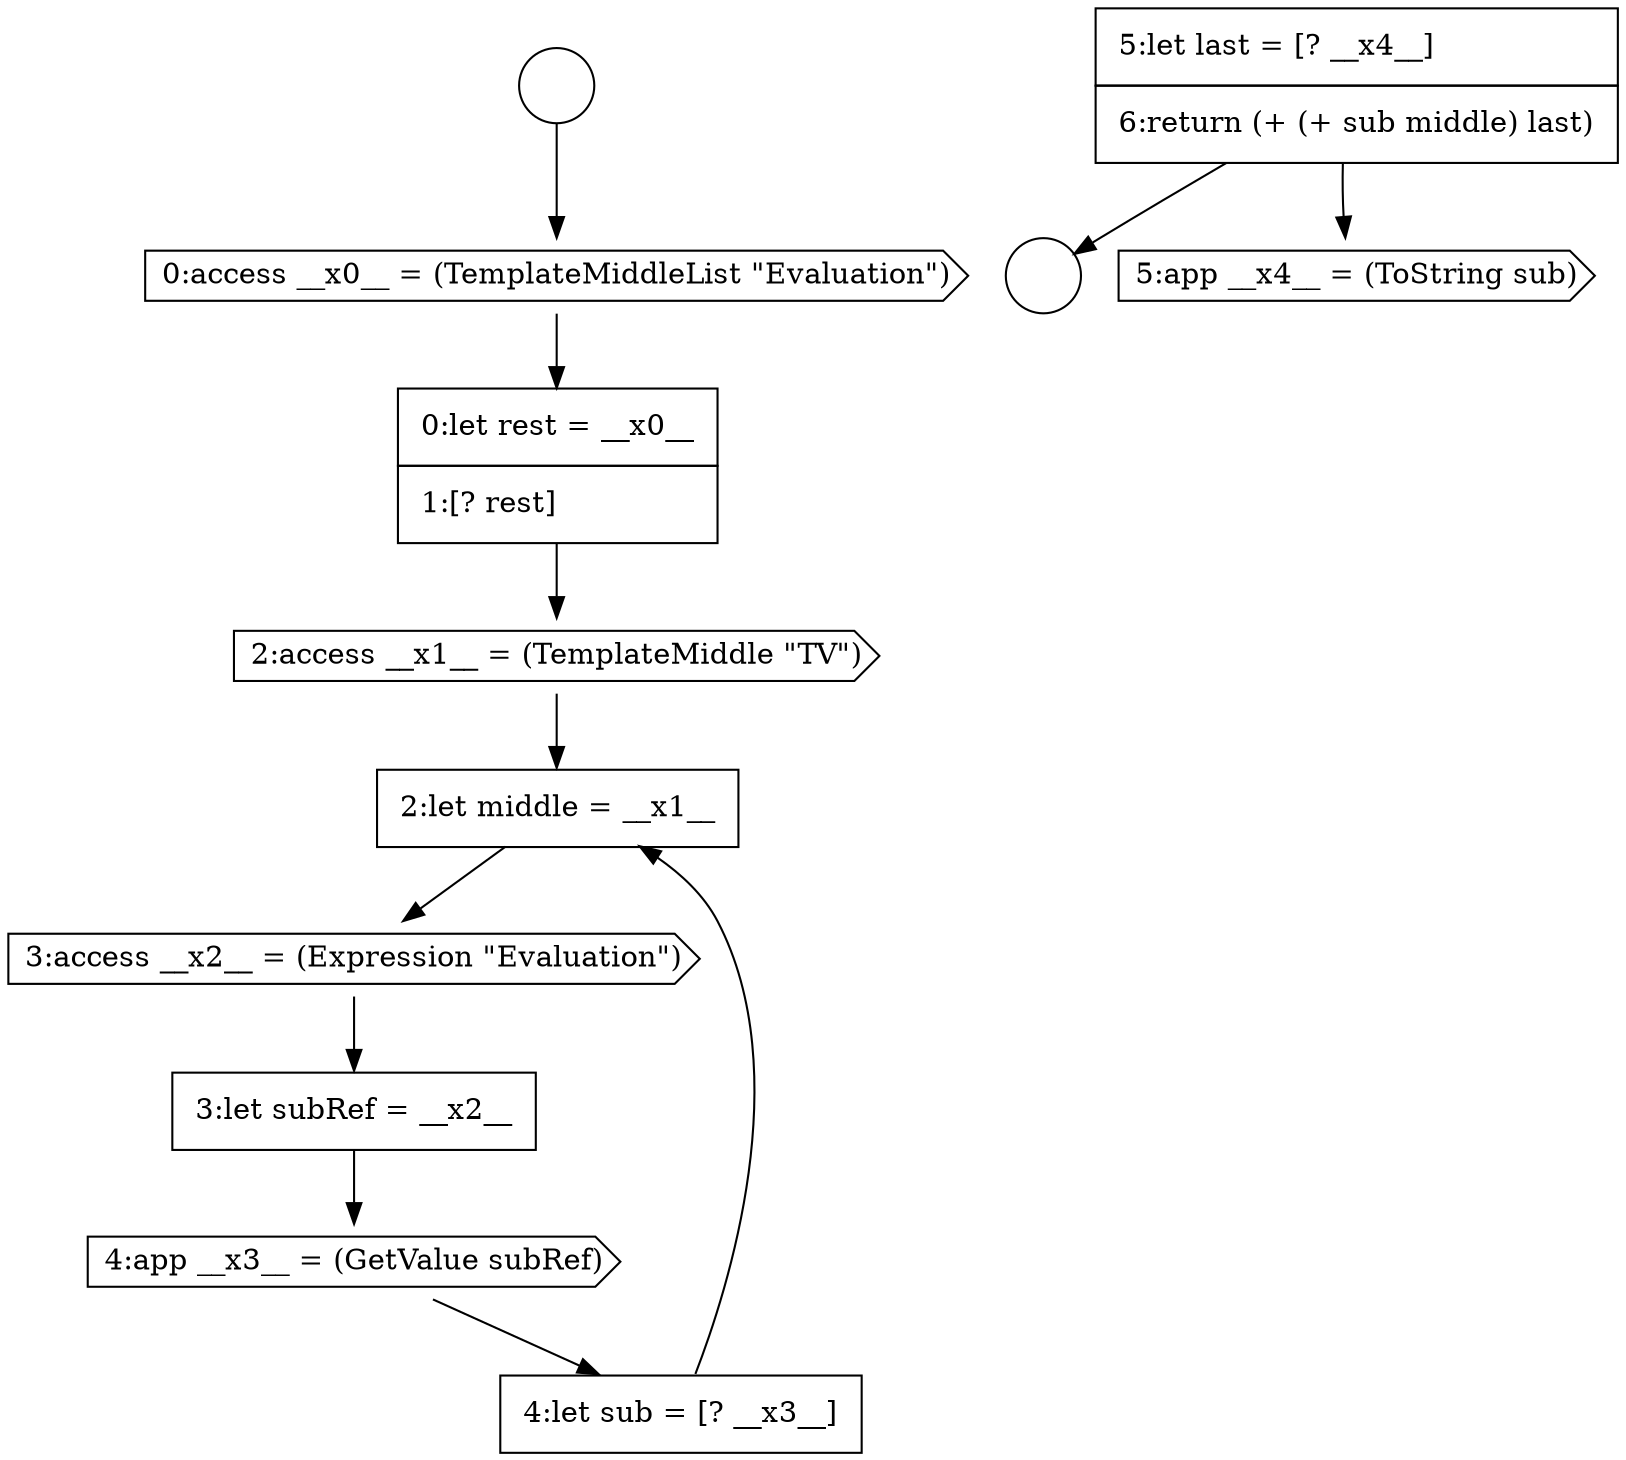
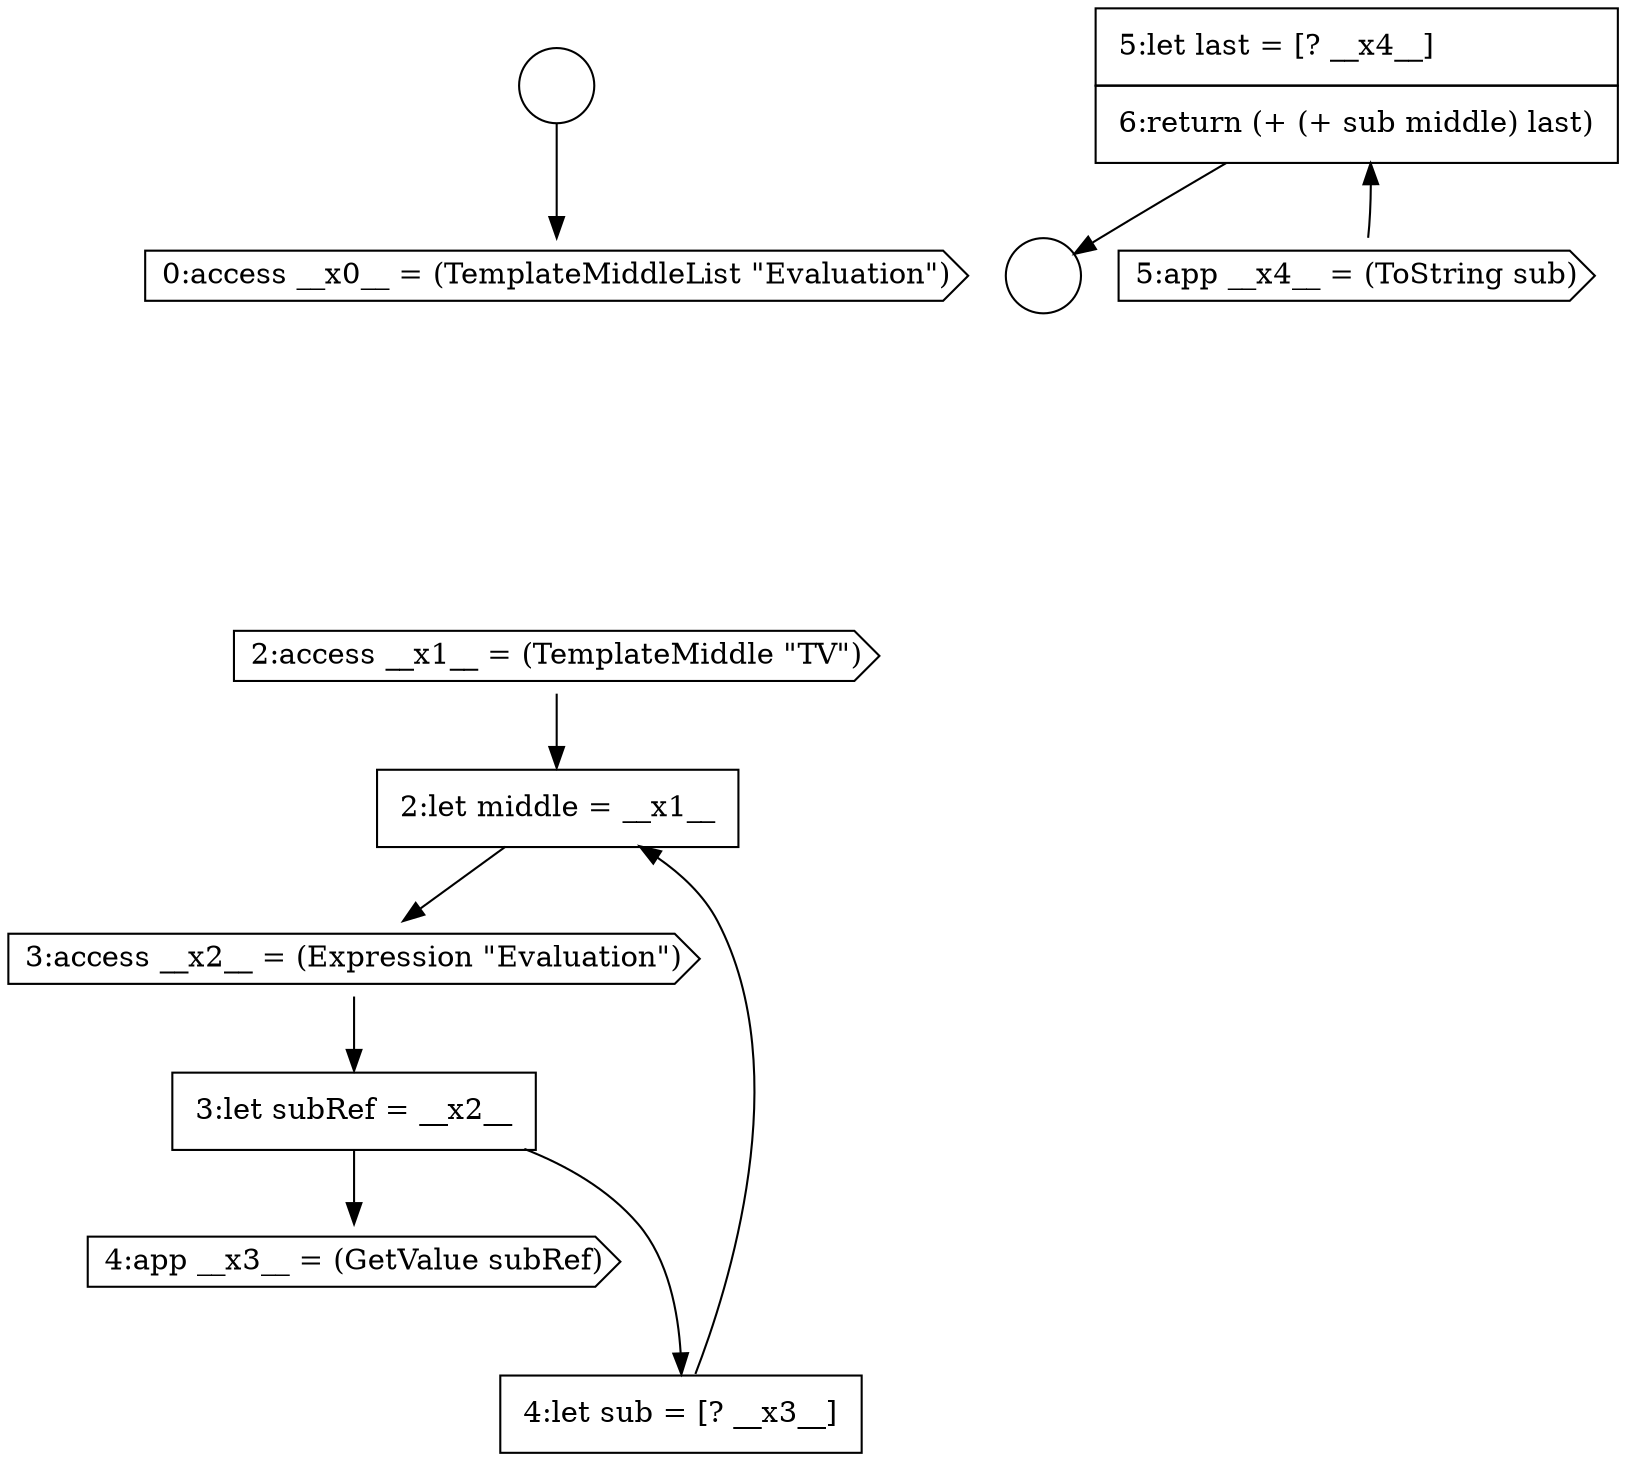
edge "5:let last = [? __x4__]" -> "5:app __x4__ = (ToString sub)": reversed
node "0:let rest = __x0__": removed
edge "4:app __x3__ = (GetValue subRef)" -> "4:let sub = [? __x3__]": now "3:let subRef = __x2__" -> "4:let sub = [? __x3__]"
